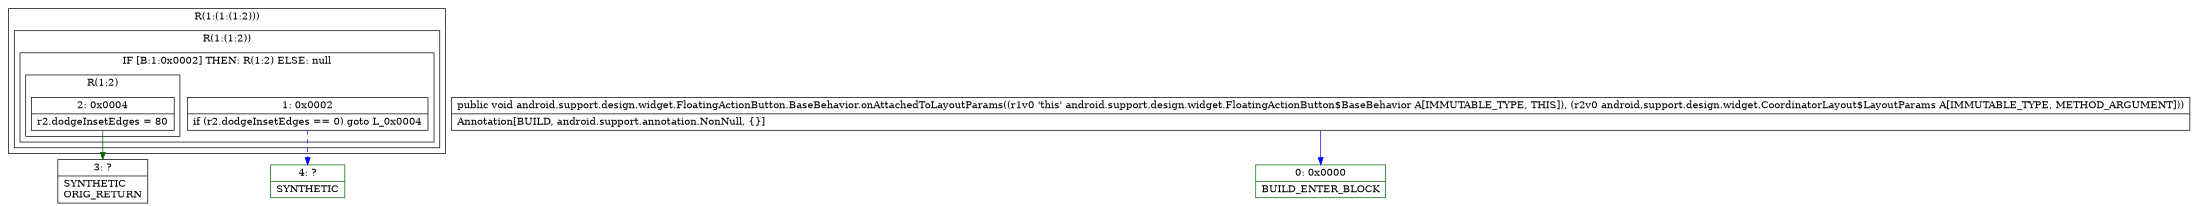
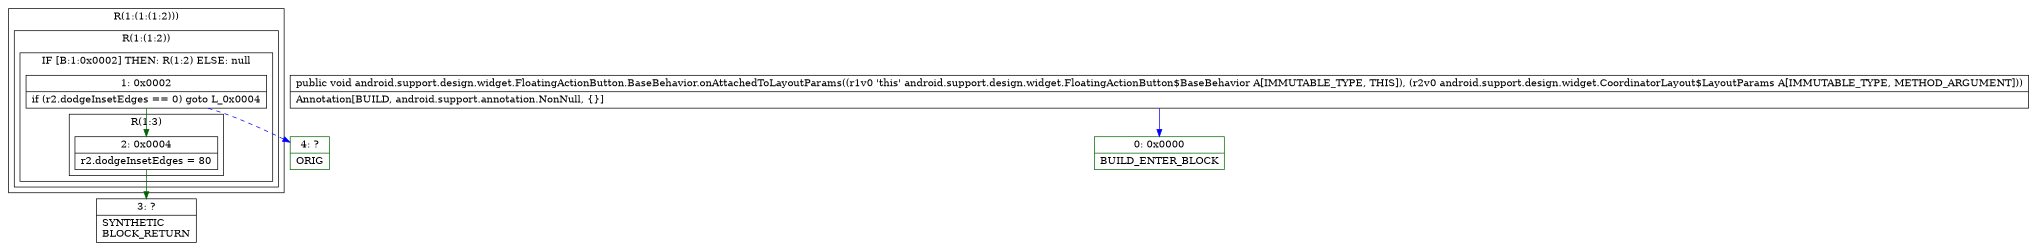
cluster "R(1:2)": label "R(1:2)" -> "R(1:3)"
edge "1: 0x0002" -> "2: 0x0004": added
node "4: ?": text "SYNTHETIC" -> "ORIG"
node "3: ?": text "ORIG_RETURN" -> "BLOCK_RETURN"
